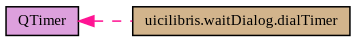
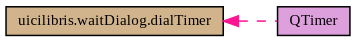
edge "uicilibris.waitDialog.dialTimer" -> "QTimer": reversed
